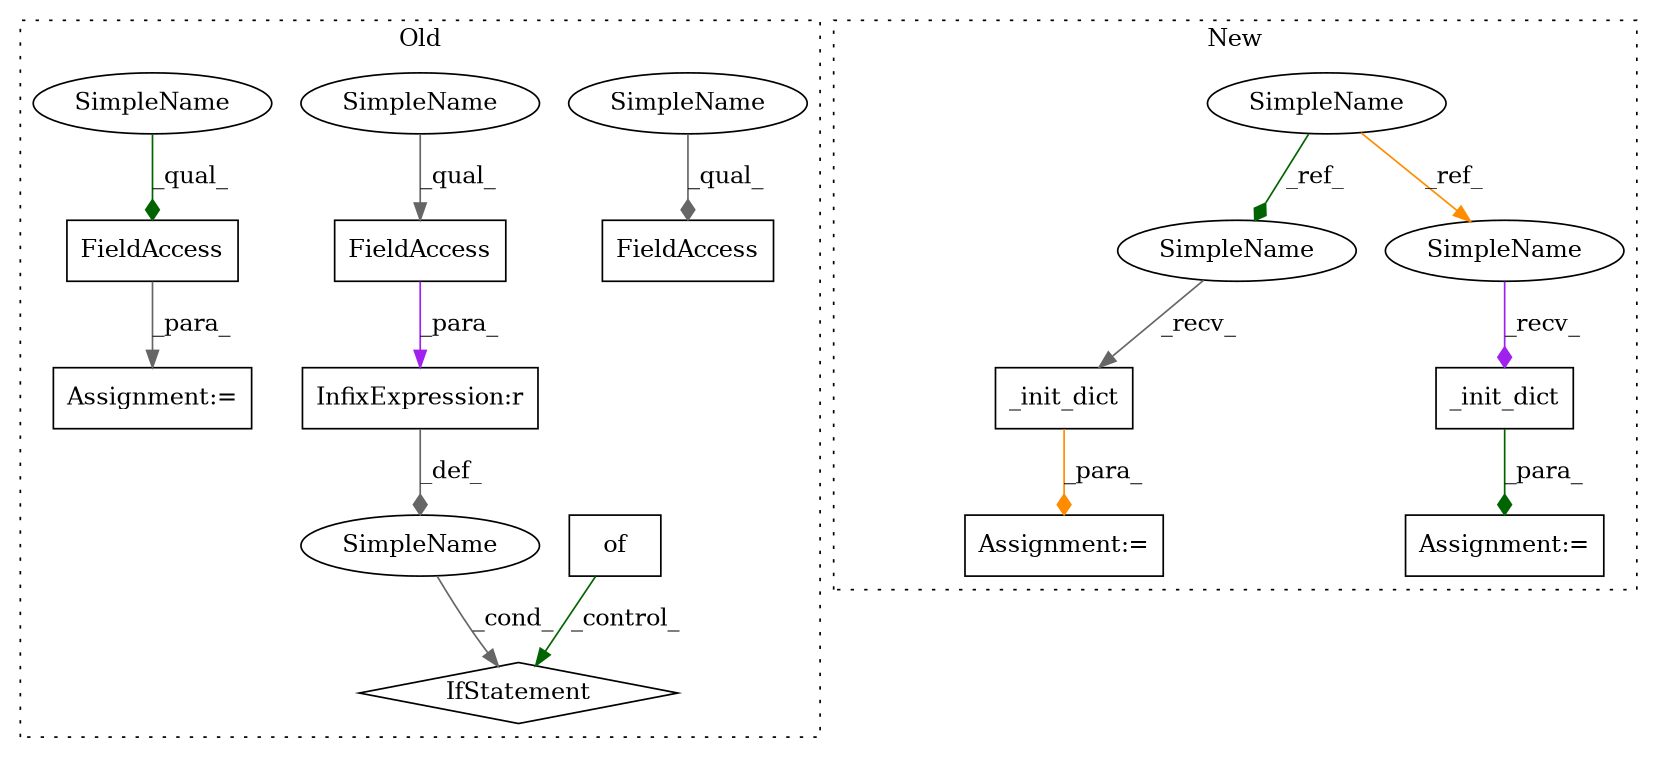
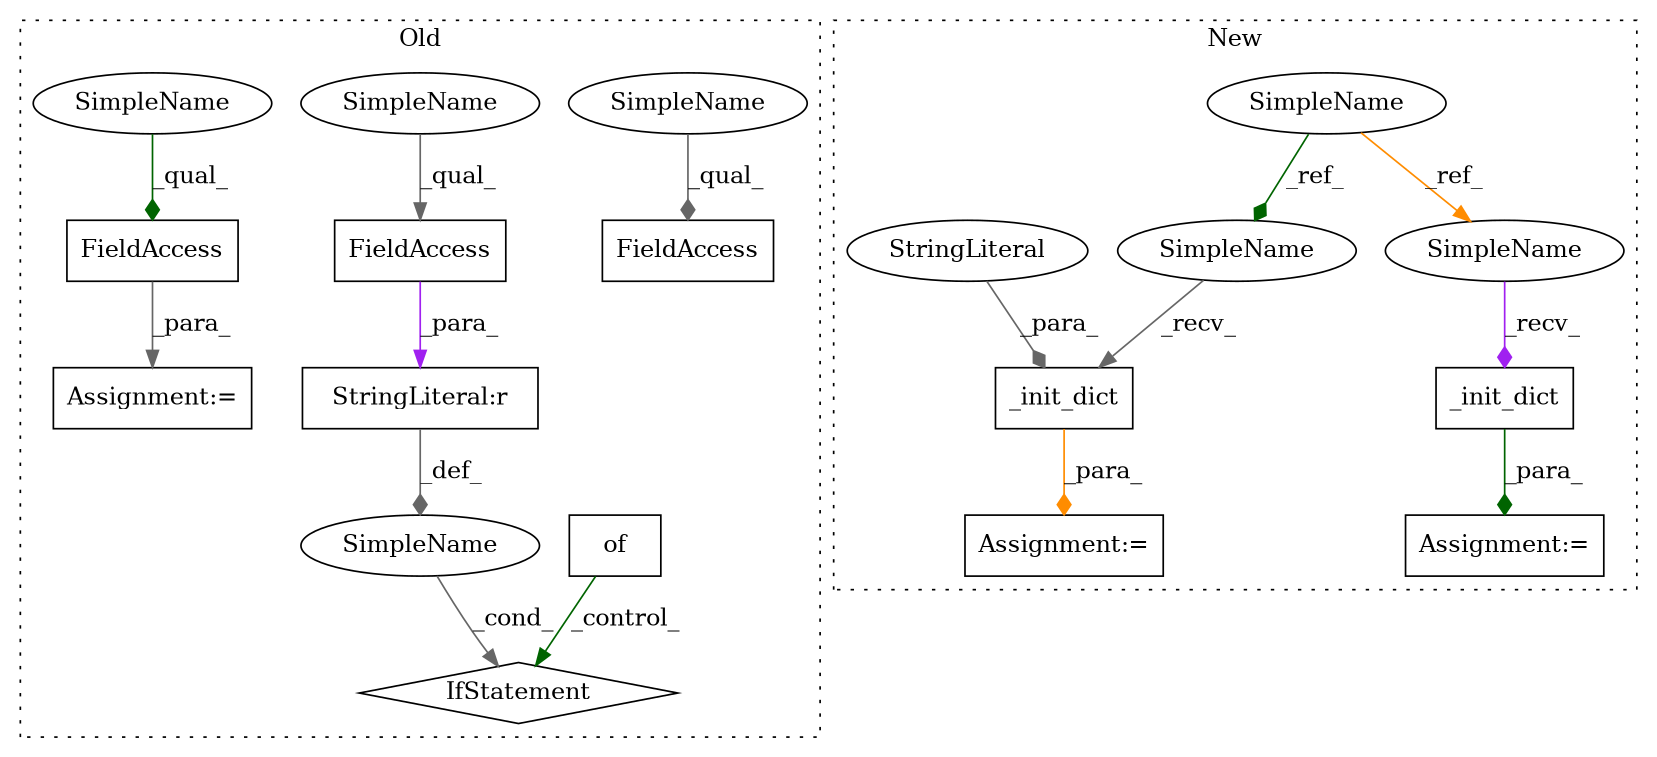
node "StringLiteral": added
node "InfixExpression:r": label "InfixExpression:r" -> "StringLiteral:r"
